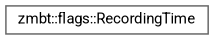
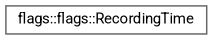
node "zmbt::flags::RecordingTime": label "zmbt::flags::RecordingTime" -> "flags::flags::RecordingTime"
